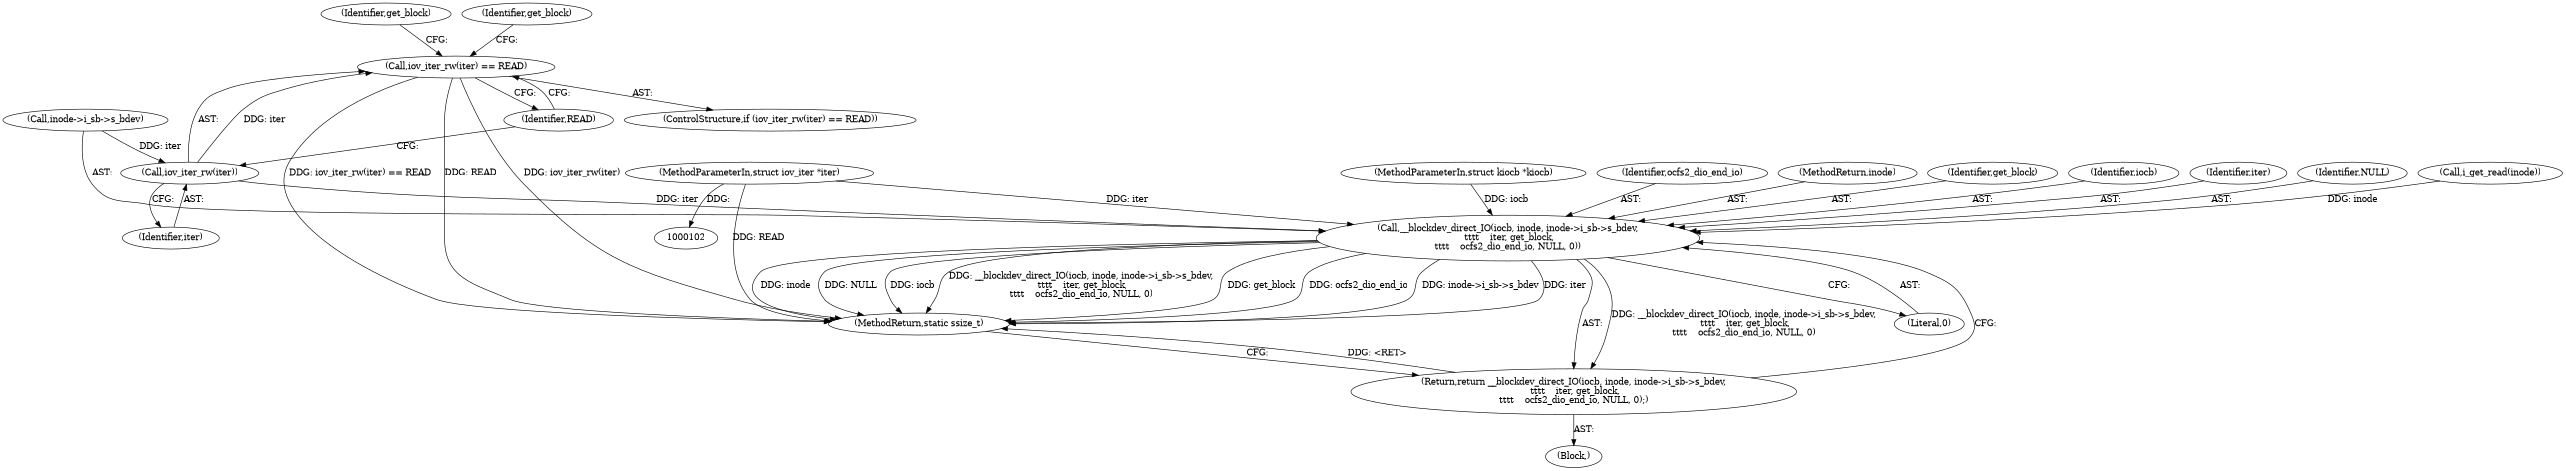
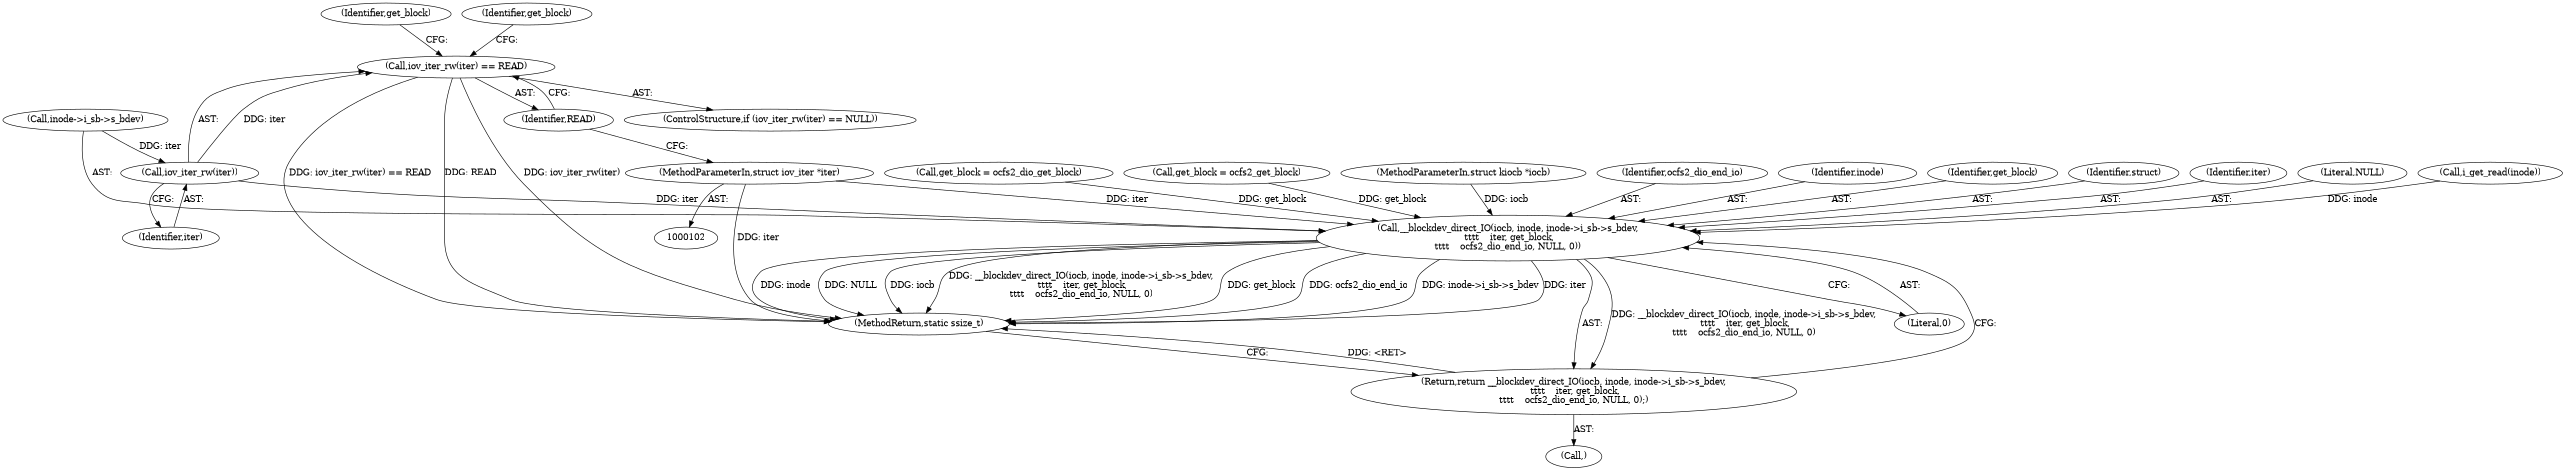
edge "(Call,iov_iter_rw(iter) == READ)" -> "(Identifier,READ)": label "CFG: " -> "AST: "
node "(ControlStructure,if (iov_iter_rw(iter) == READ))": label "(ControlStructure,if (iov_iter_rw(iter) == READ))" -> "(ControlStructure,if (iov_iter_rw(iter) == NULL))"
edge "(Identifier,READ)" -> "(Call,iov_iter_rw(iter))": now "(Identifier,READ)" -> "(MethodParameterIn,struct iov_iter *iter)"
node "(Call,get_block = ocfs2_dio_get_block)": added
node "(Call,get_block = ocfs2_get_block)": added
node "(MethodParameterIn,struct kiocb *kiocb)": label "(MethodParameterIn,struct kiocb *kiocb)" -> "(MethodParameterIn,struct kiocb *iocb)"
node "(MethodReturn,inode)": label "(MethodReturn,inode)" -> "(Identifier,inode)"
node "(Identifier,iocb)": label "(Identifier,iocb)" -> "(Identifier,struct)"
node "(Identifier,NULL)": label "(Identifier,NULL)" -> "(Literal,NULL)"
edge "(MethodParameterIn,struct iov_iter *iter)" -> "1000102": label "DDG: " -> "AST: "
edge "(MethodParameterIn,struct iov_iter *iter)" -> "(MethodReturn,static ssize_t)": label "DDG: READ" -> "DDG: iter"
node "(Block,)": label "(Block,)" -> "(Call,)"
